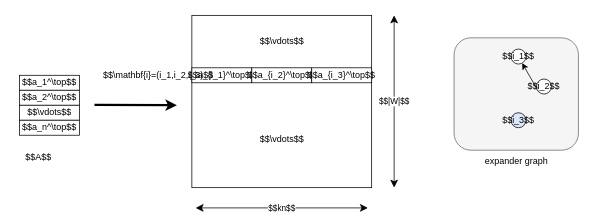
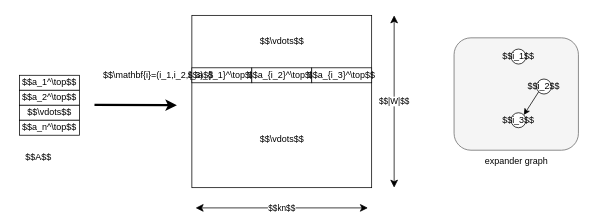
edge "$$i_2$$" -> "$$i_1$$": now "$$i_2$$" -> "$$i_3$$"
node "$$i_3$$": fillcolor #dae8fc -> #ffffff
